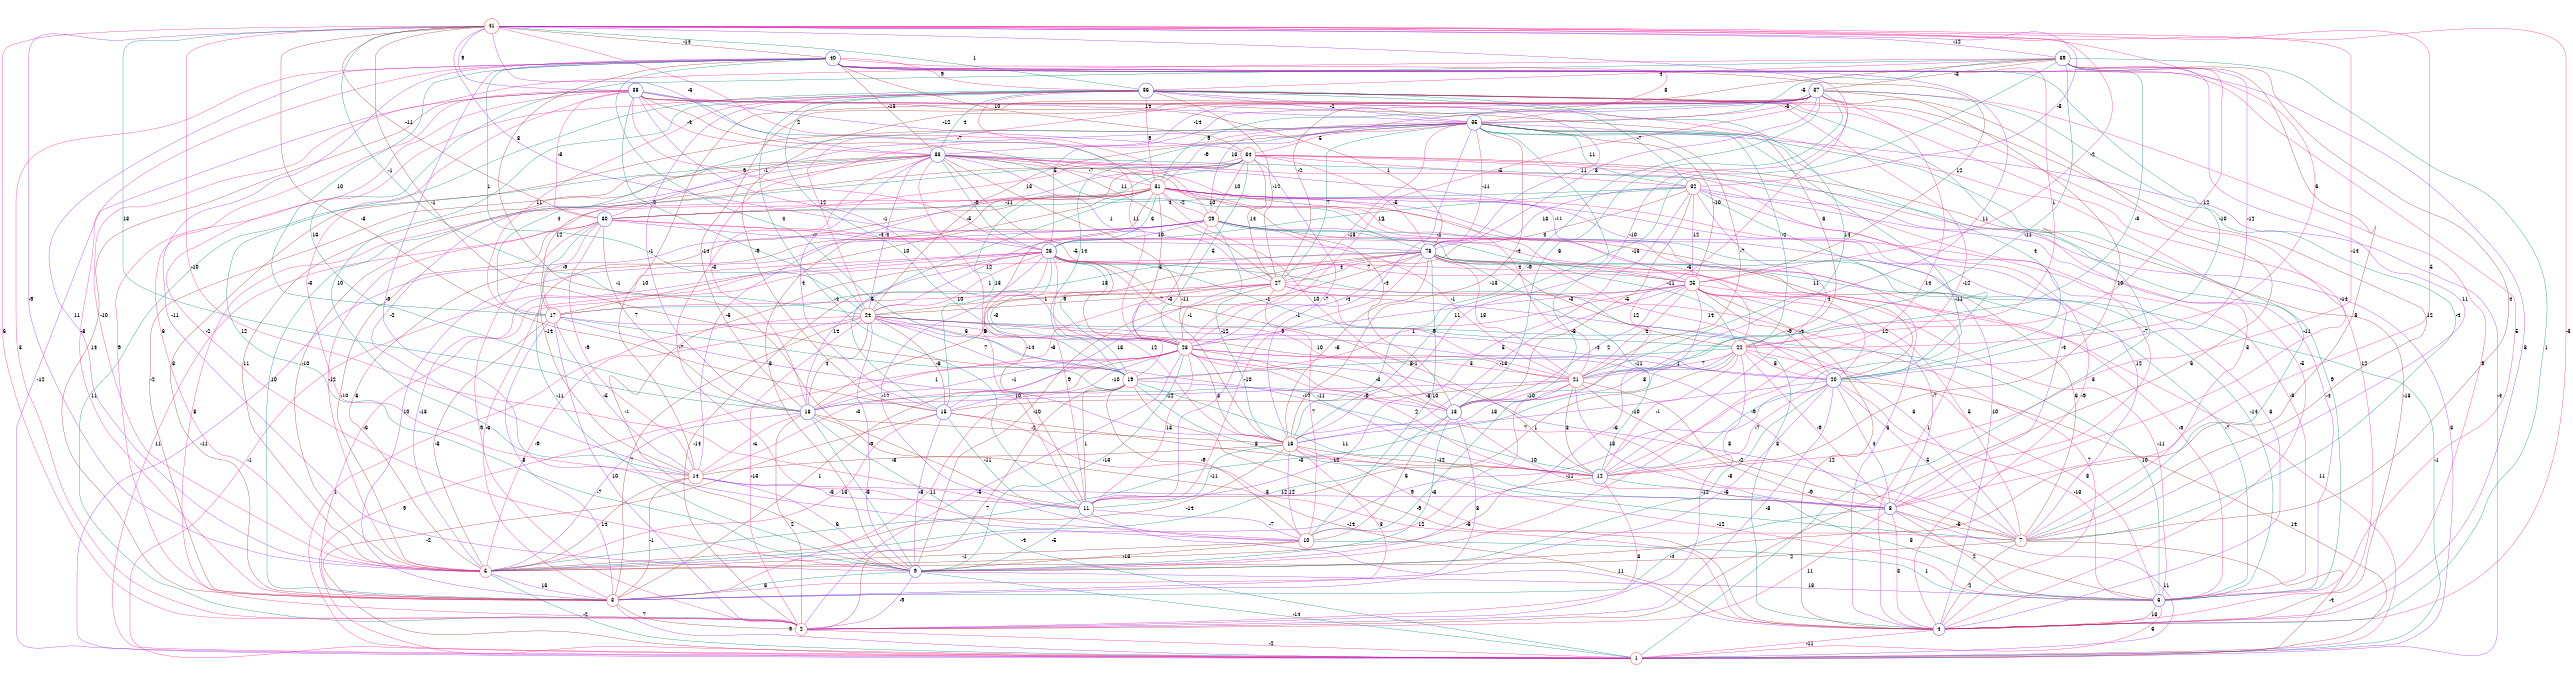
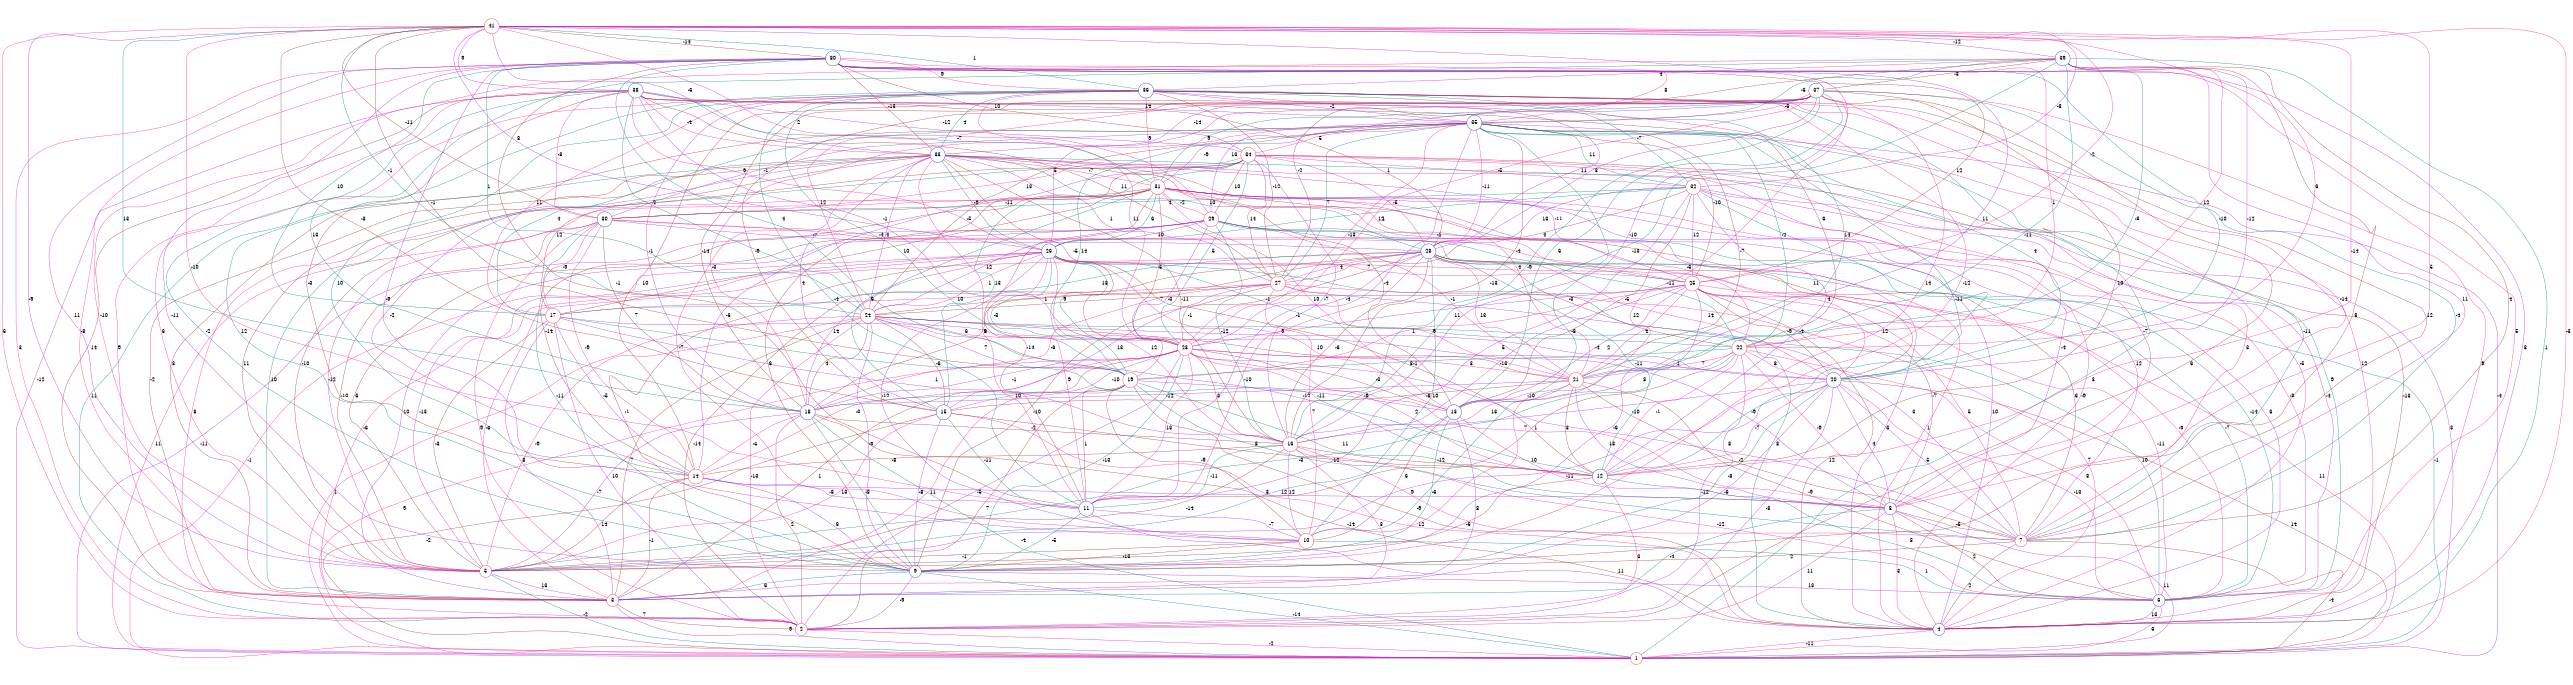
node "40": label "40" -> "80"
node "78": label "78" -> "28"
edge "38" -- "14": color deeppink -> brown
edge "38" -- "9": color deeppink -> teal
